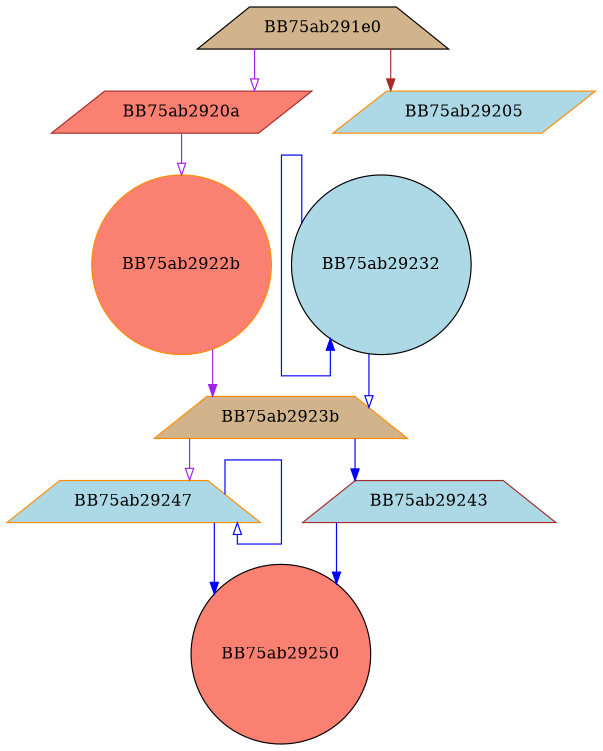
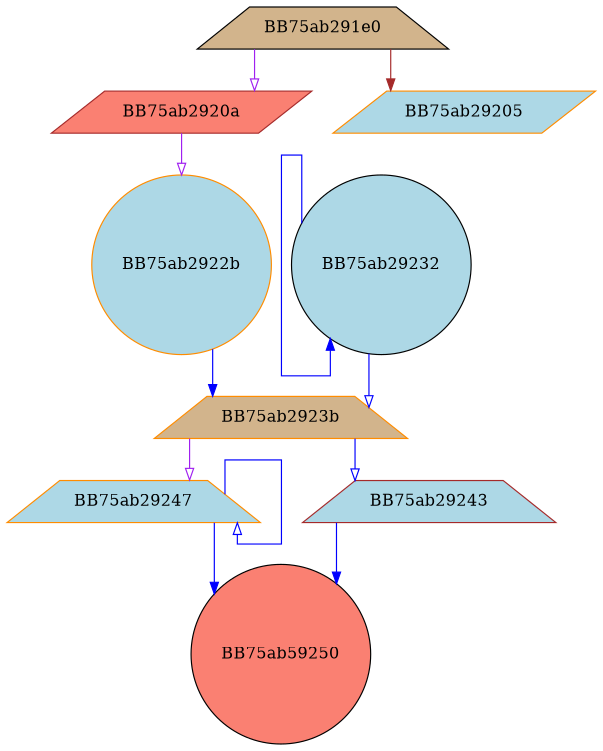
node "BB75ab2922b": fillcolor salmon -> lightblue
edge "BB75ab2922b" -> "BB75ab2923b": color purple -> blue
edge "BB75ab2923b" -> "BB75ab29243": arrowhead normal -> onormal
node "BB75ab29250": label "BB75ab29250" -> "BB75ab59250"
